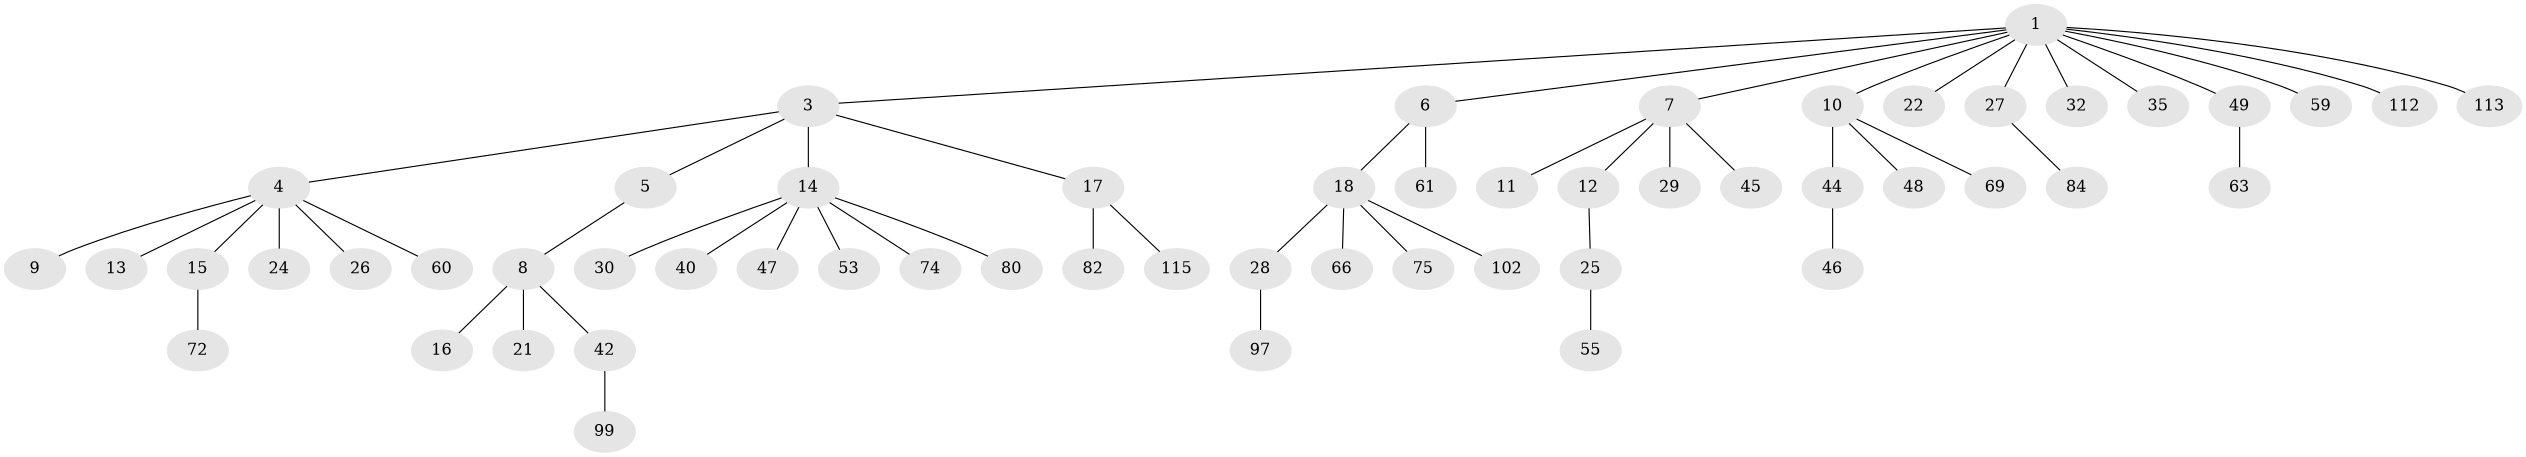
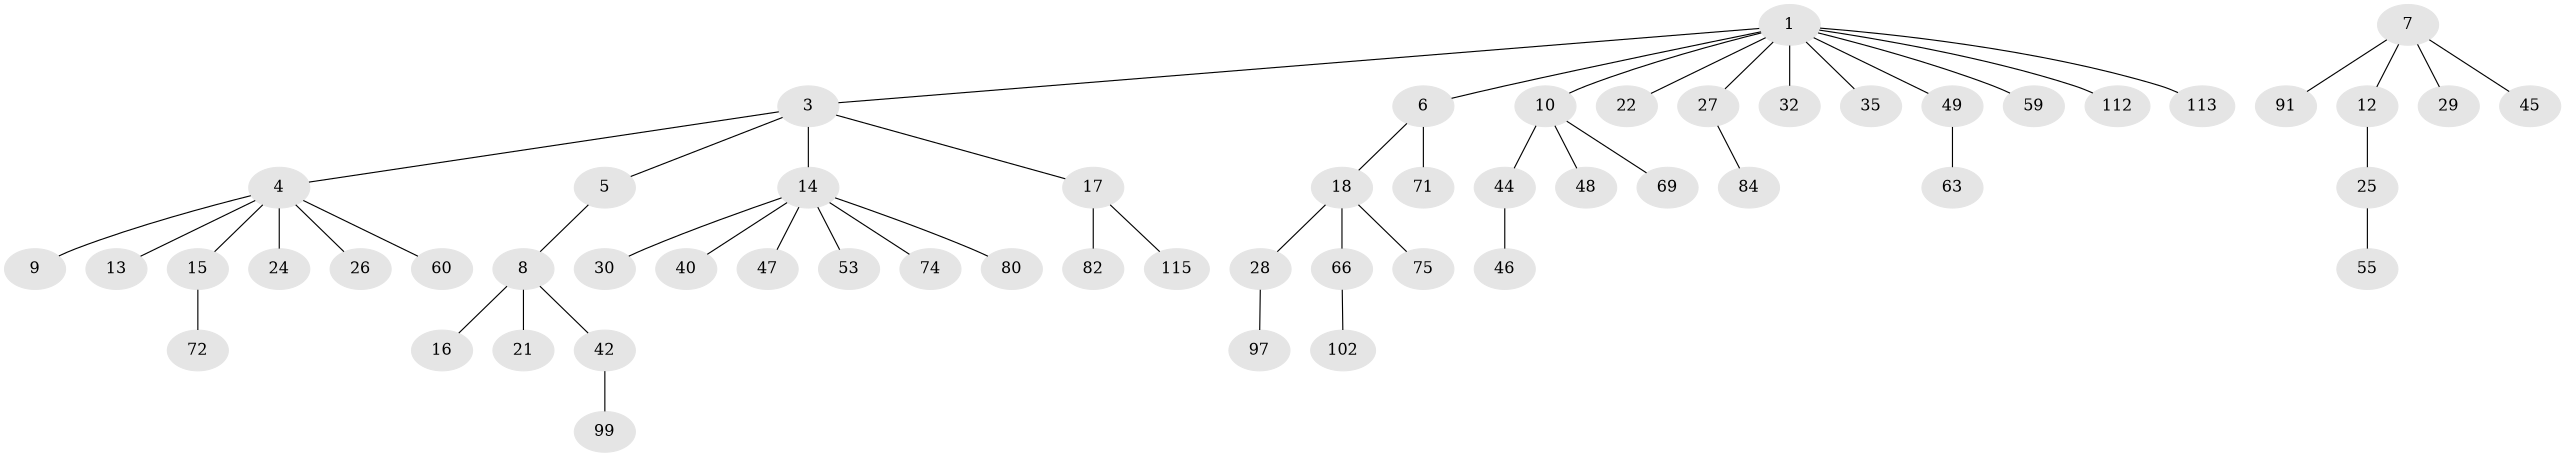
edge "1" -- "7": removed
node "61": label "61" -> "71"
node "11": label "11" -> "91"
edge "18" -- "102": now "66" -- "102"
